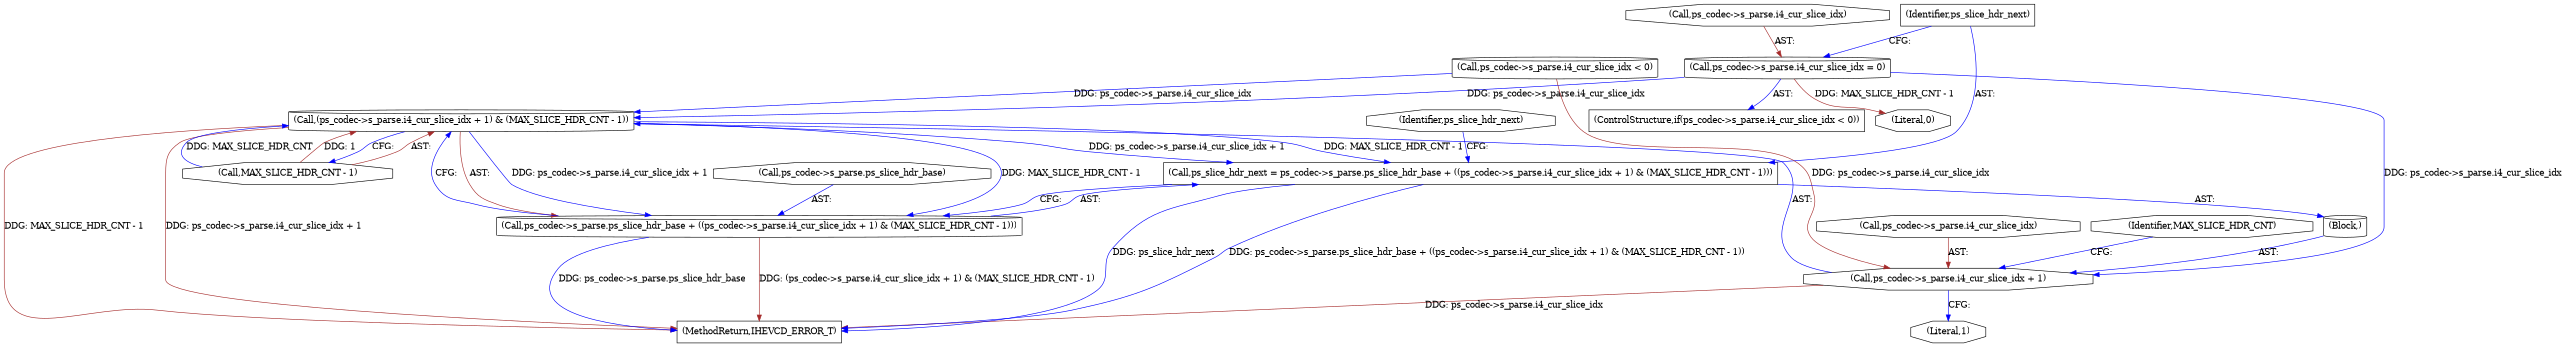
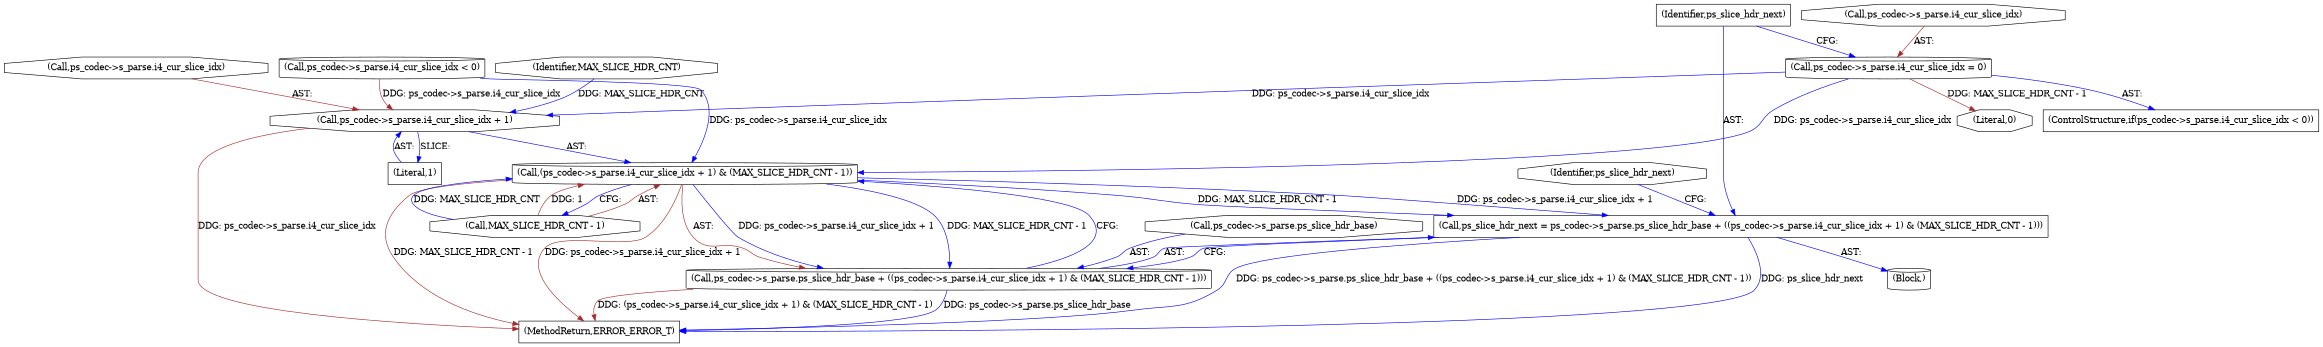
edge "(Identifier,MAX_SLICE_HDR_CNT)" -> "(Call,ps_codec->s_parse.i4_cur_slice_idx + 1)": label "CFG: " -> "DDG: MAX_SLICE_HDR_CNT"
edge "(Block,)" -> "(Call,ps_codec->s_parse.i4_cur_slice_idx + 1)": now "(Literal,1)" -> "(Call,ps_codec->s_parse.i4_cur_slice_idx + 1)"
edge "(Call,ps_codec->s_parse.i4_cur_slice_idx + 1)" -> "(Literal,1)": label "CFG: " -> "SLICE: "
node "(MethodReturn,IHEVCD_ERROR_T)": label "(MethodReturn,IHEVCD_ERROR_T)" -> "(MethodReturn,ERROR_ERROR_T)"
node "(Literal,1)": shape octagon -> box
